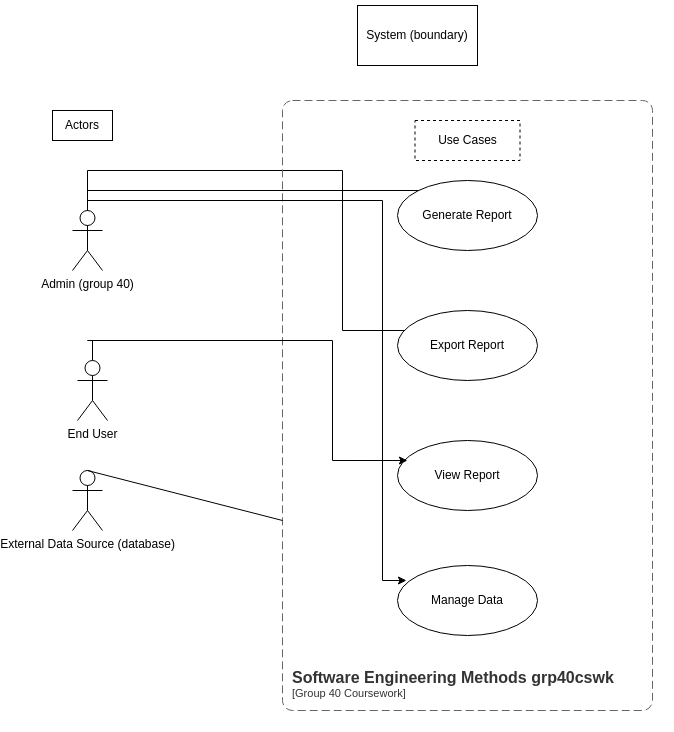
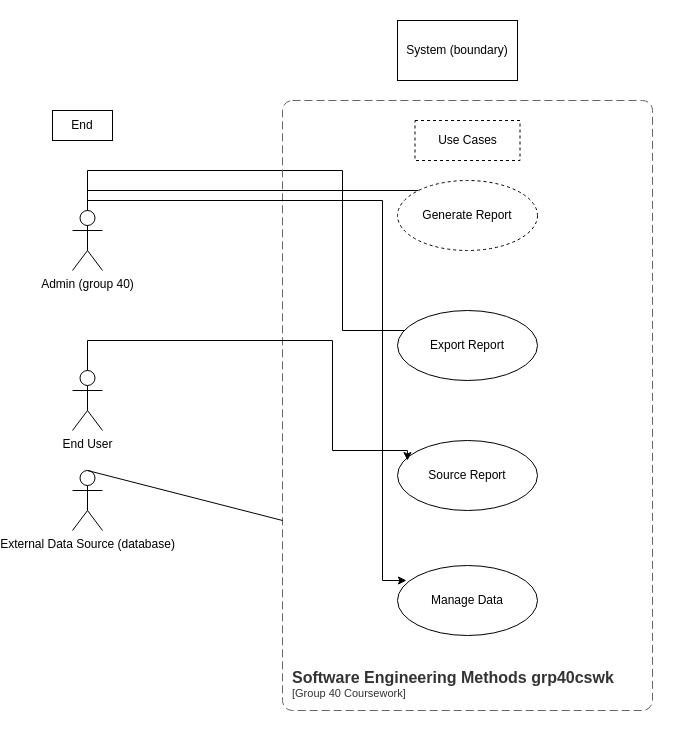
node "System (boundary)": moved (418, 36) -> (458, 51)
node "Actors": label "Actors" -> "End"
node "Generate Report": style solid -> dashed
node "End User": moved (93, 391) -> (88, 401)
node "View Report": label "View Report" -> "Source Report"
